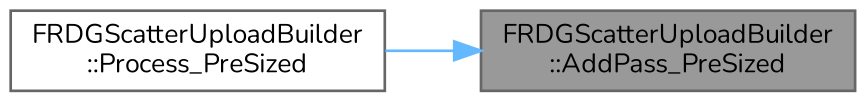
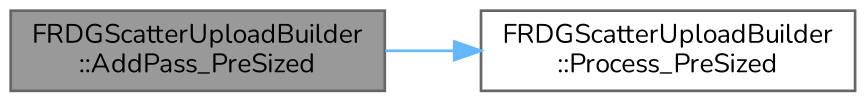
edge "FRDGScatterUploadBuilder ::Process_PreSized" -> "FRDGScatterUploadBuilder ::AddPass_PreSized": reversed
